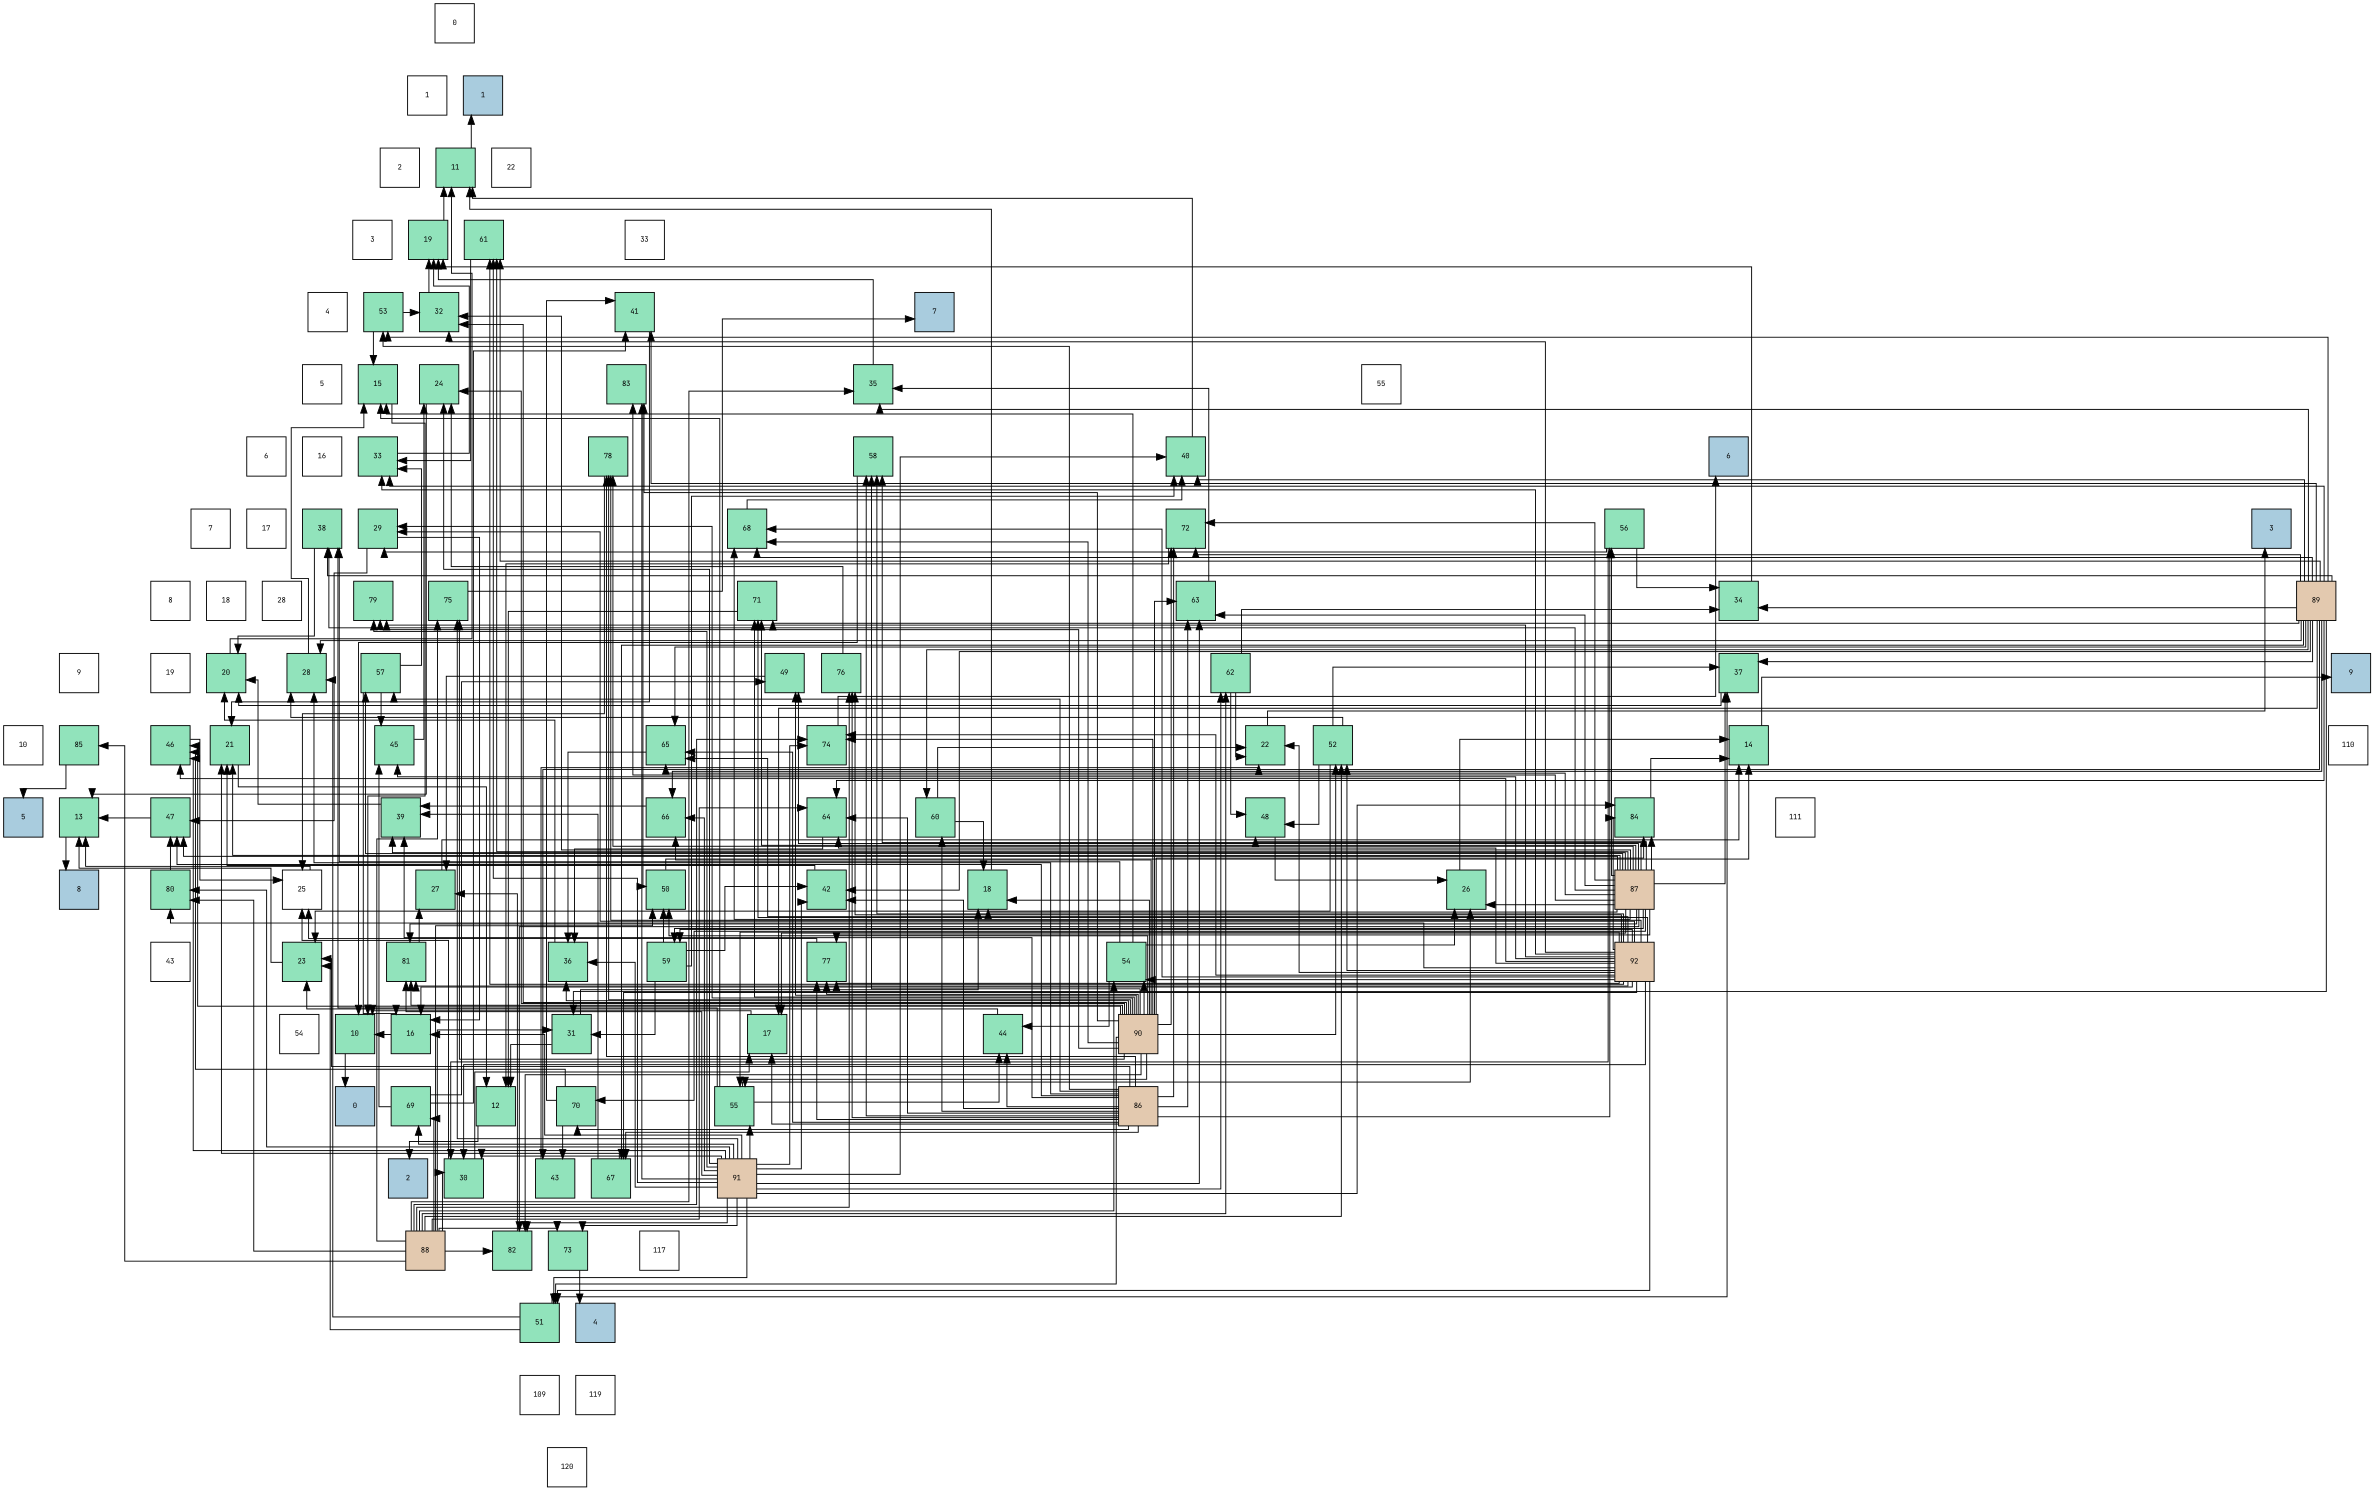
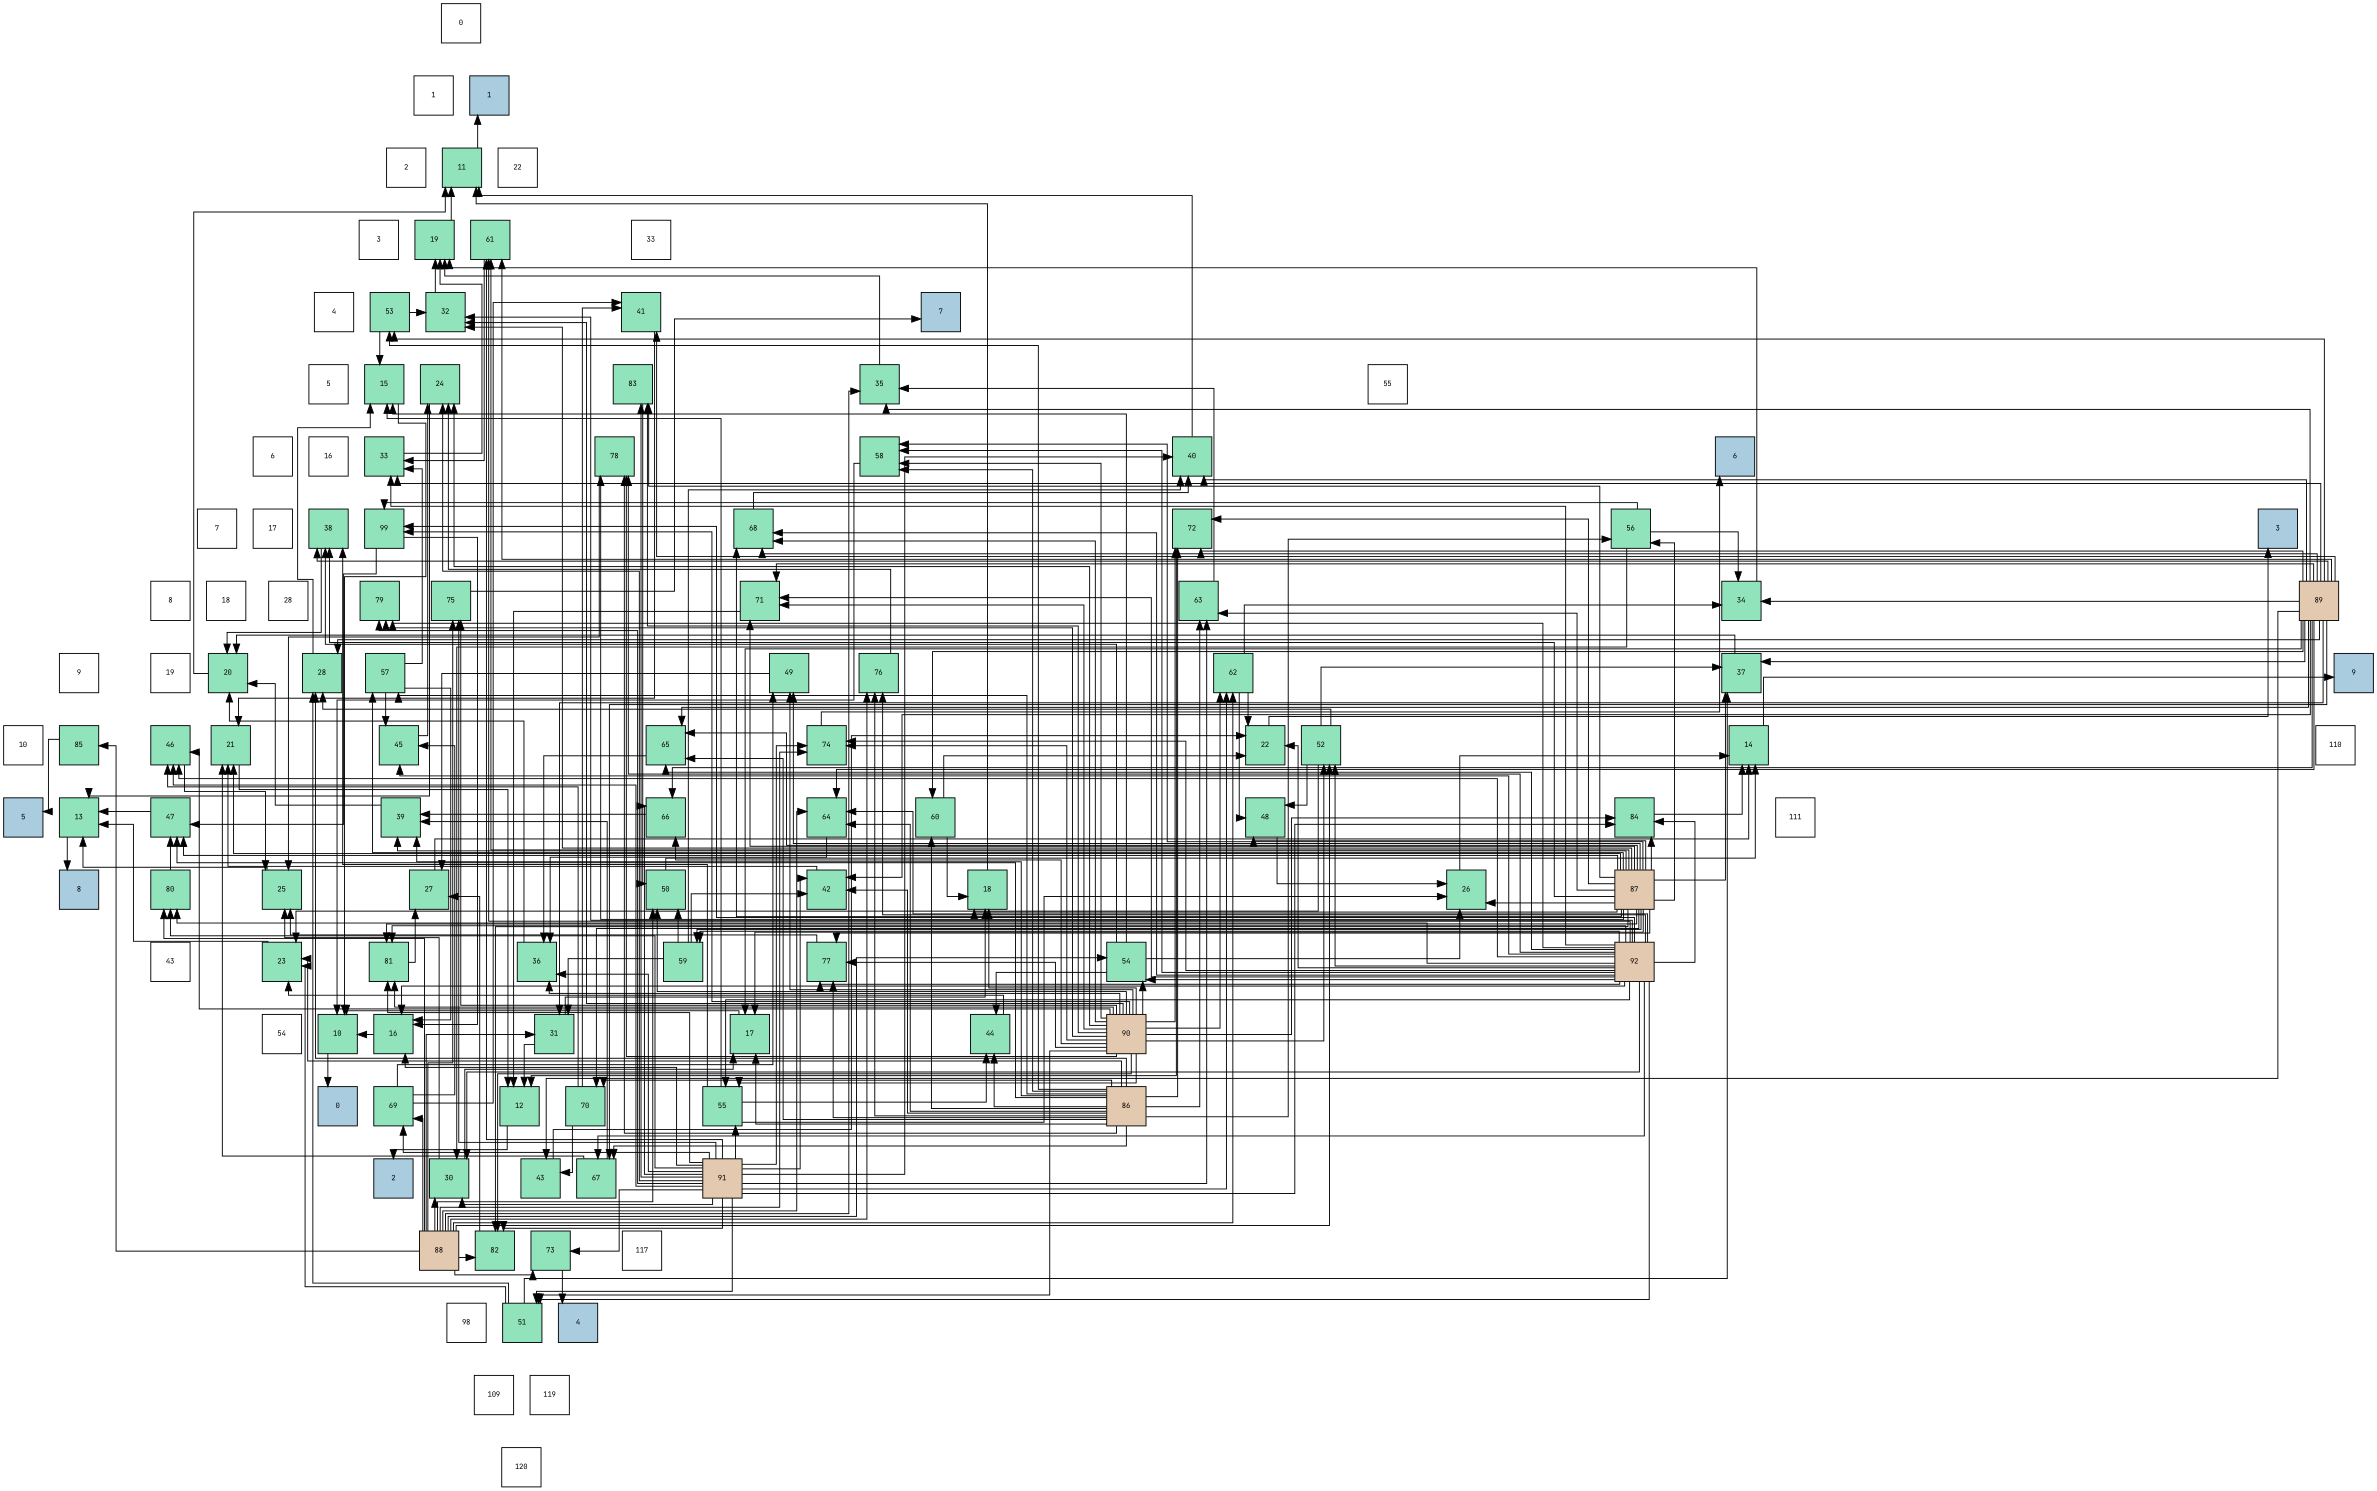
node "29": label "29" -> "99"
edge "90" -> "63": now "90" -> "62"
node "25": fillcolor #ffffff -> #91e3bb
node "98": added
